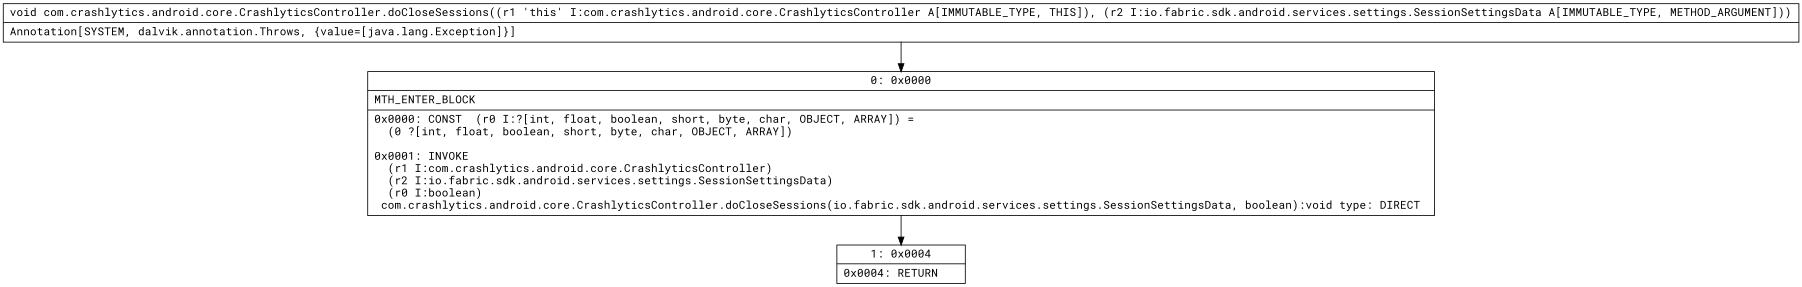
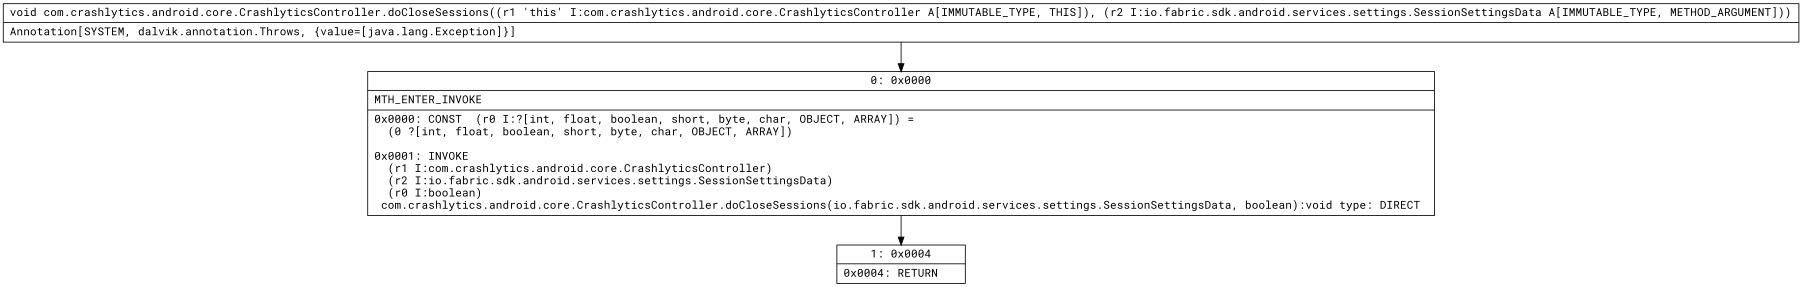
node "0: 0x0000": text "MTH_ENTER_BLOCK" -> "MTH_ENTER_INVOKE"
